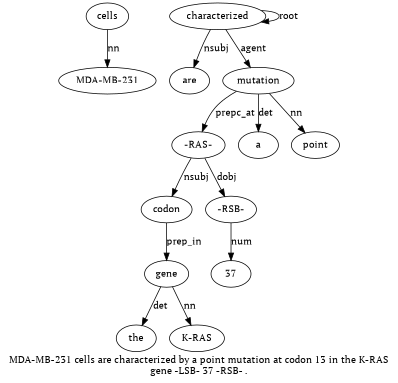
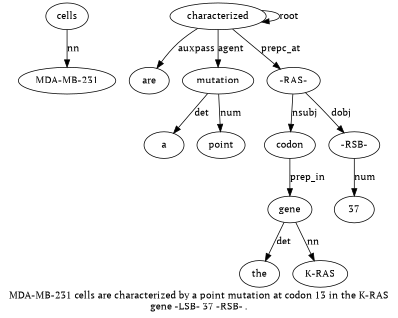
edge "characterized" -> "are": label "nsubj" -> "auxpass"
edge "mutation" -> "-RAS-": now "characterized" -> "-RAS-"
edge "mutation" -> "point": label "nn" -> "num"
